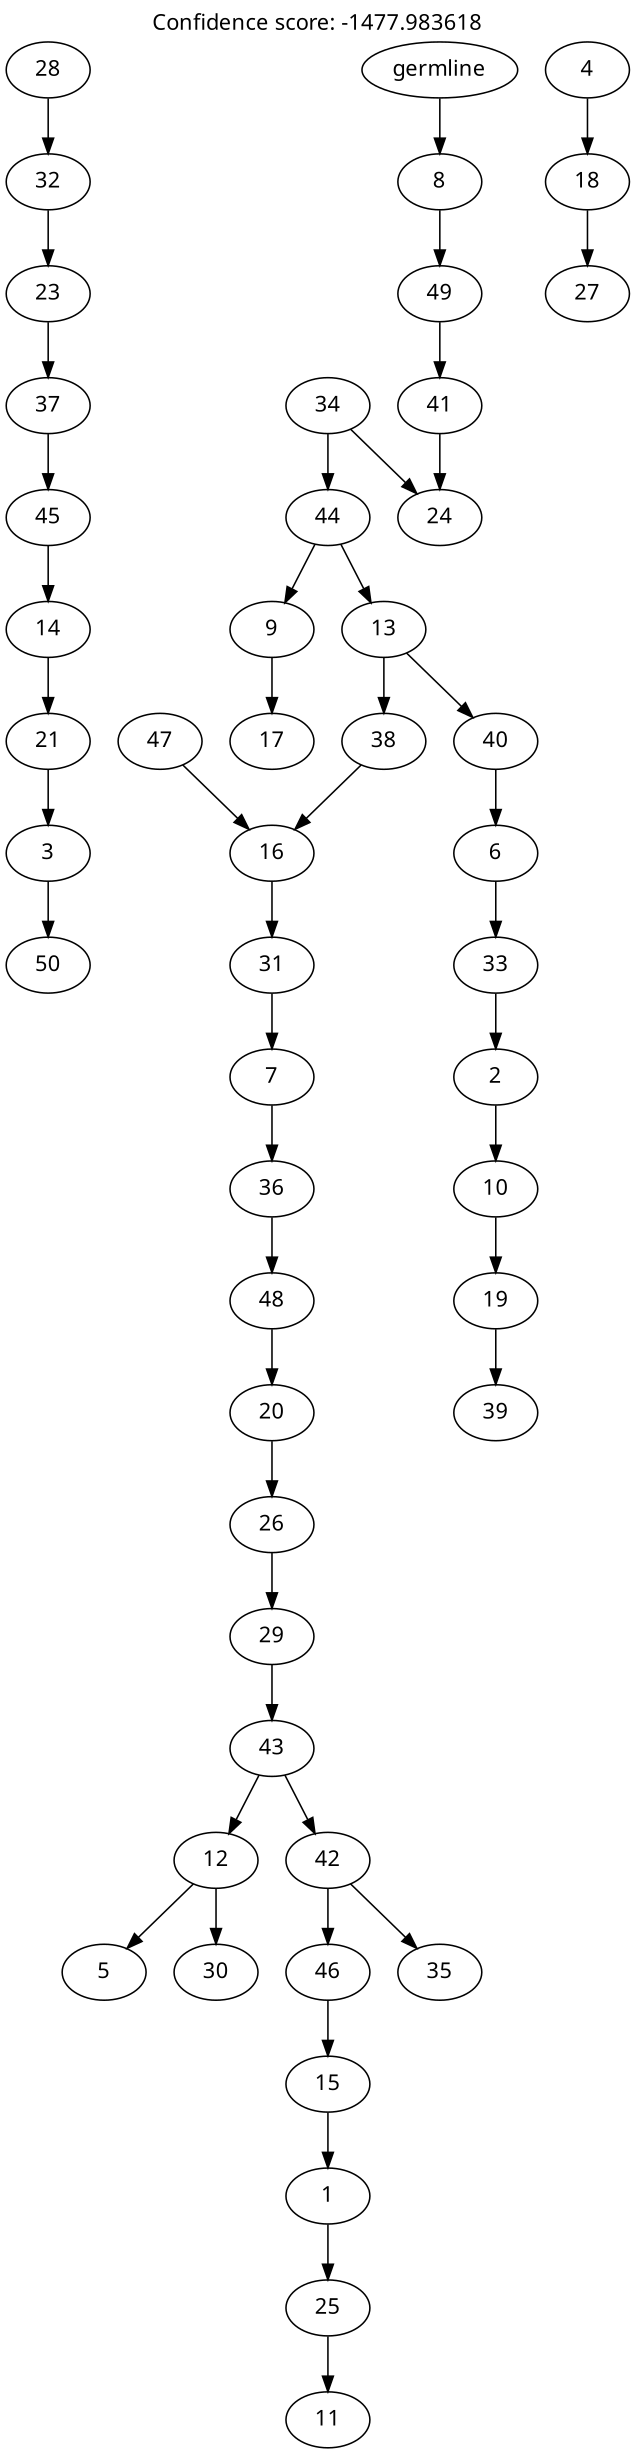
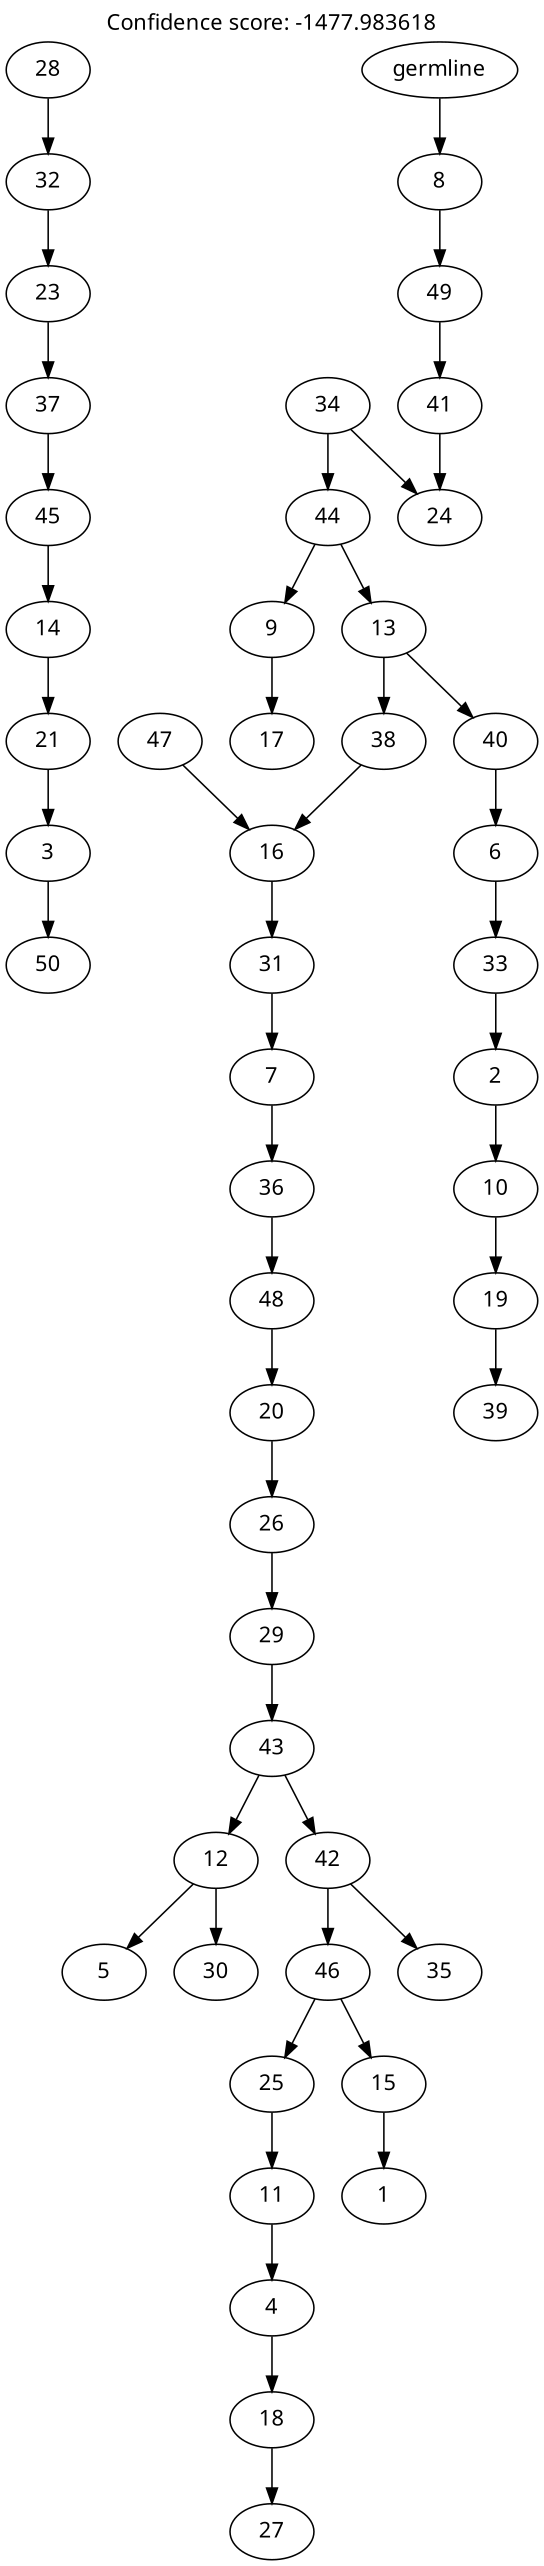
edge "11" -> "4": added
edge "1" -> "25": now "46" -> "25"
